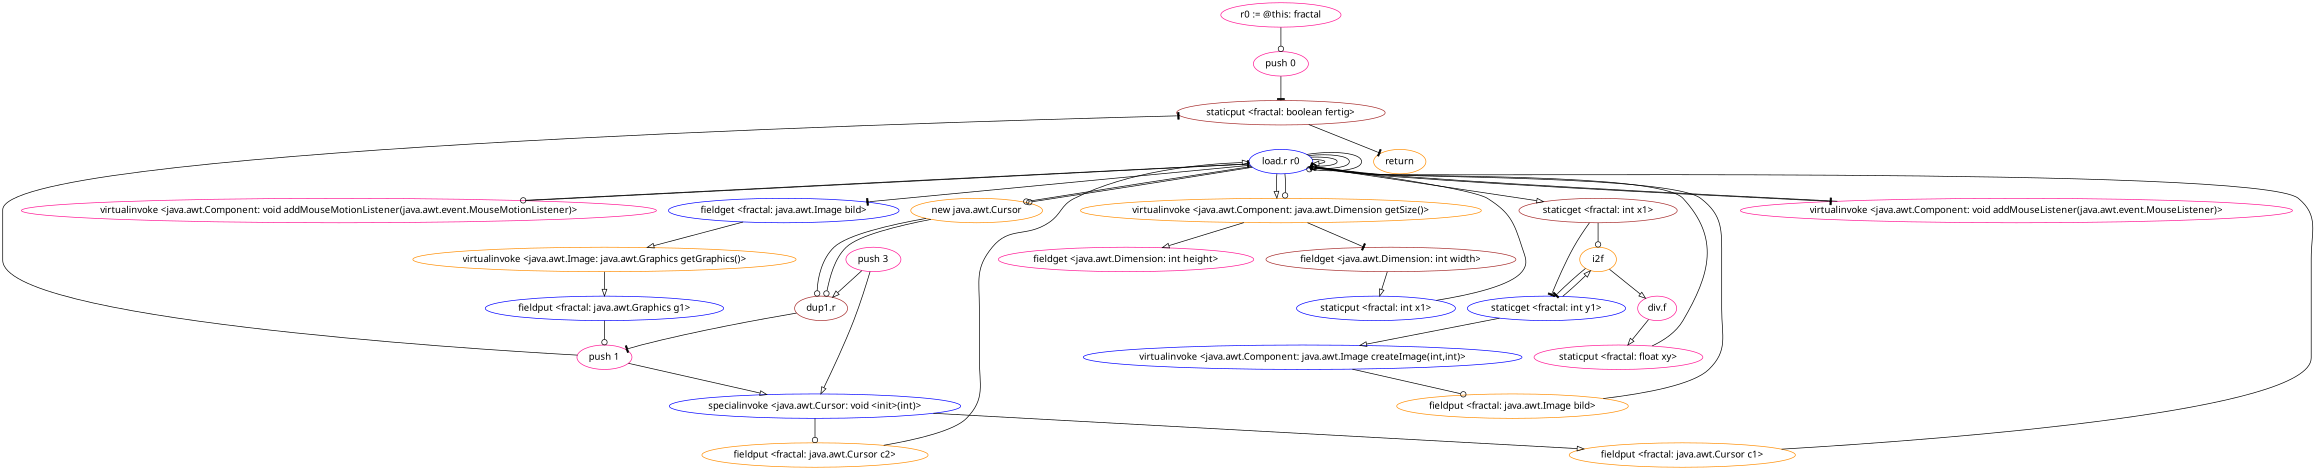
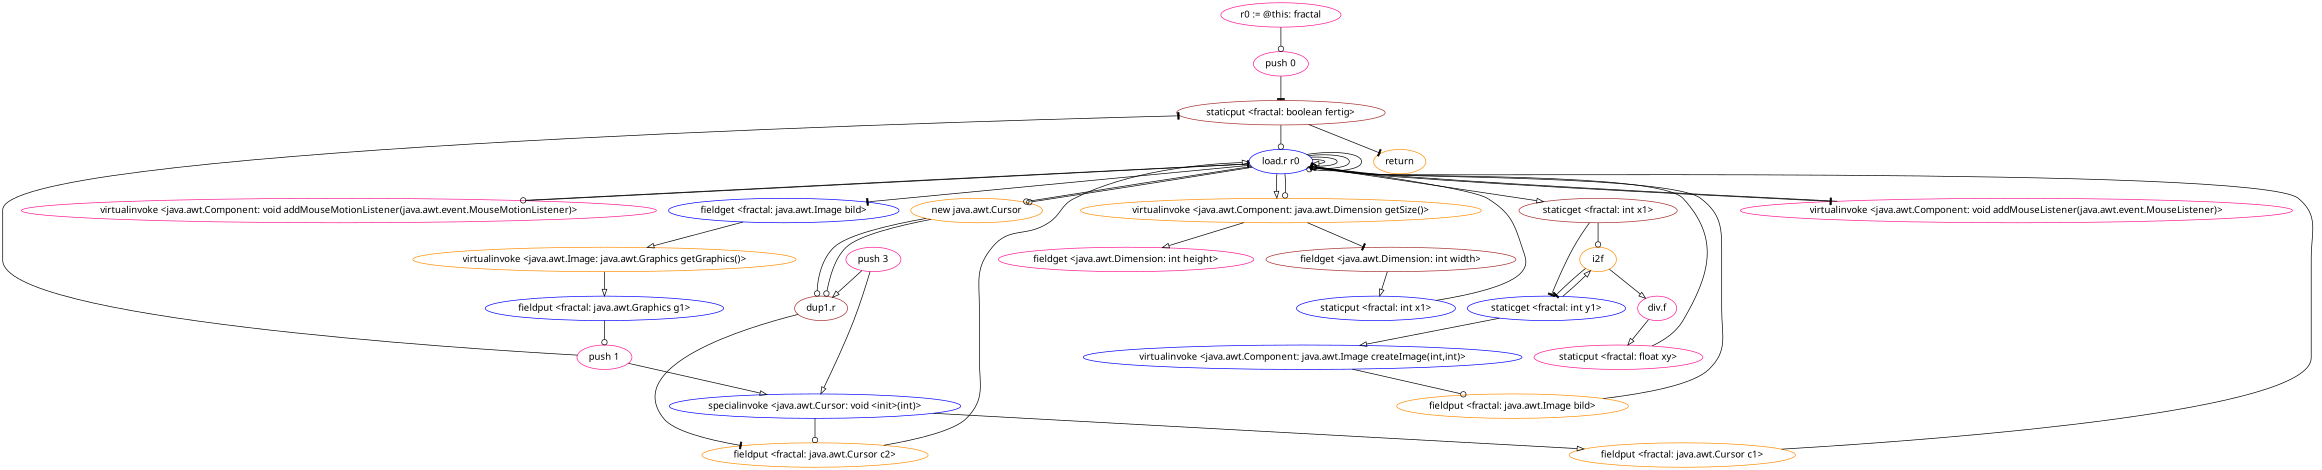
edge "staticput <fractal: boolean fertig>" -> "load.r r0": added
edge "dup1.r" -> "push 1": now "dup1.r" -> "fieldput <fractal: java.awt.Cursor c2>"
